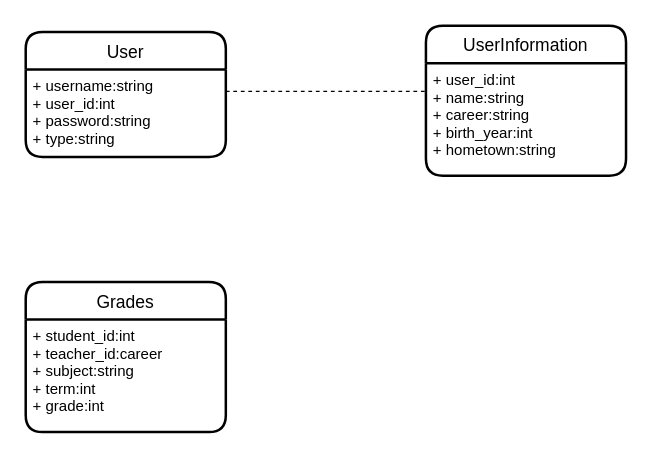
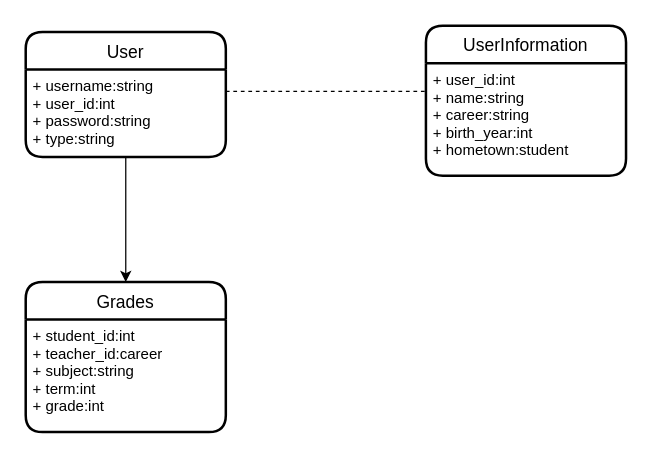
node "+ user_id:int + name:string + career:string + birth_year:int + hometown:string": label "+ user_id:int + name:string + career:string + birth_year:int + hometown:string" -> "+ user_id:int + name:string + career:string + birth_year:int + hometown:student"
edge "+ username:string + user_id:int + password:string + type:string" -> "Grades": added
